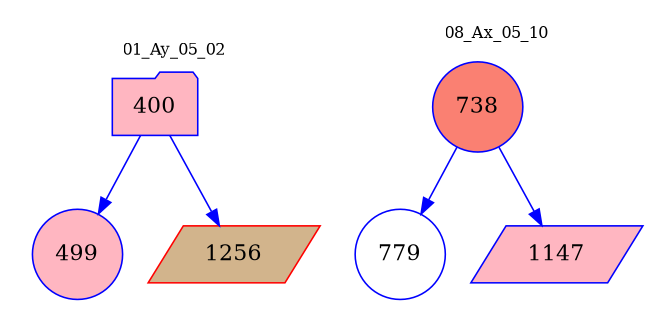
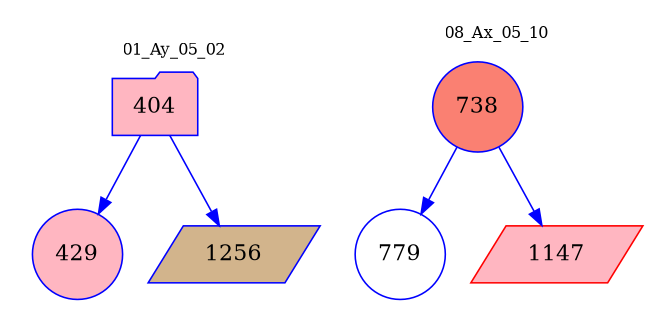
node "400": label "400" -> "404"
node "499": label "499" -> "429"
node "1256": color red -> blue
node "1147": color blue -> red
